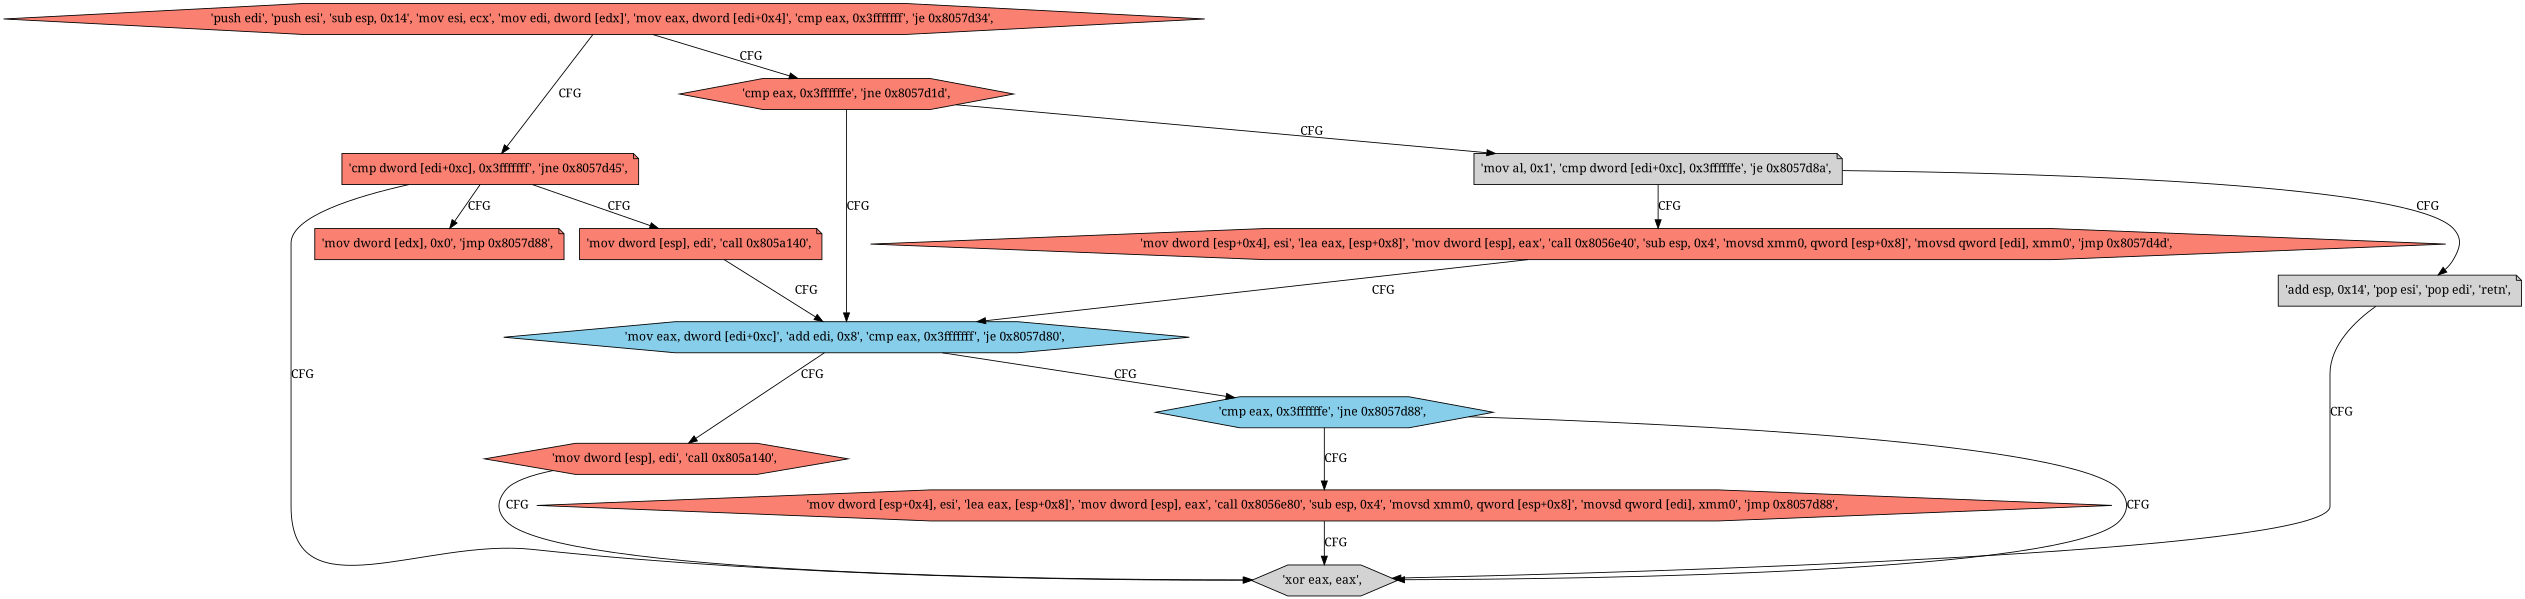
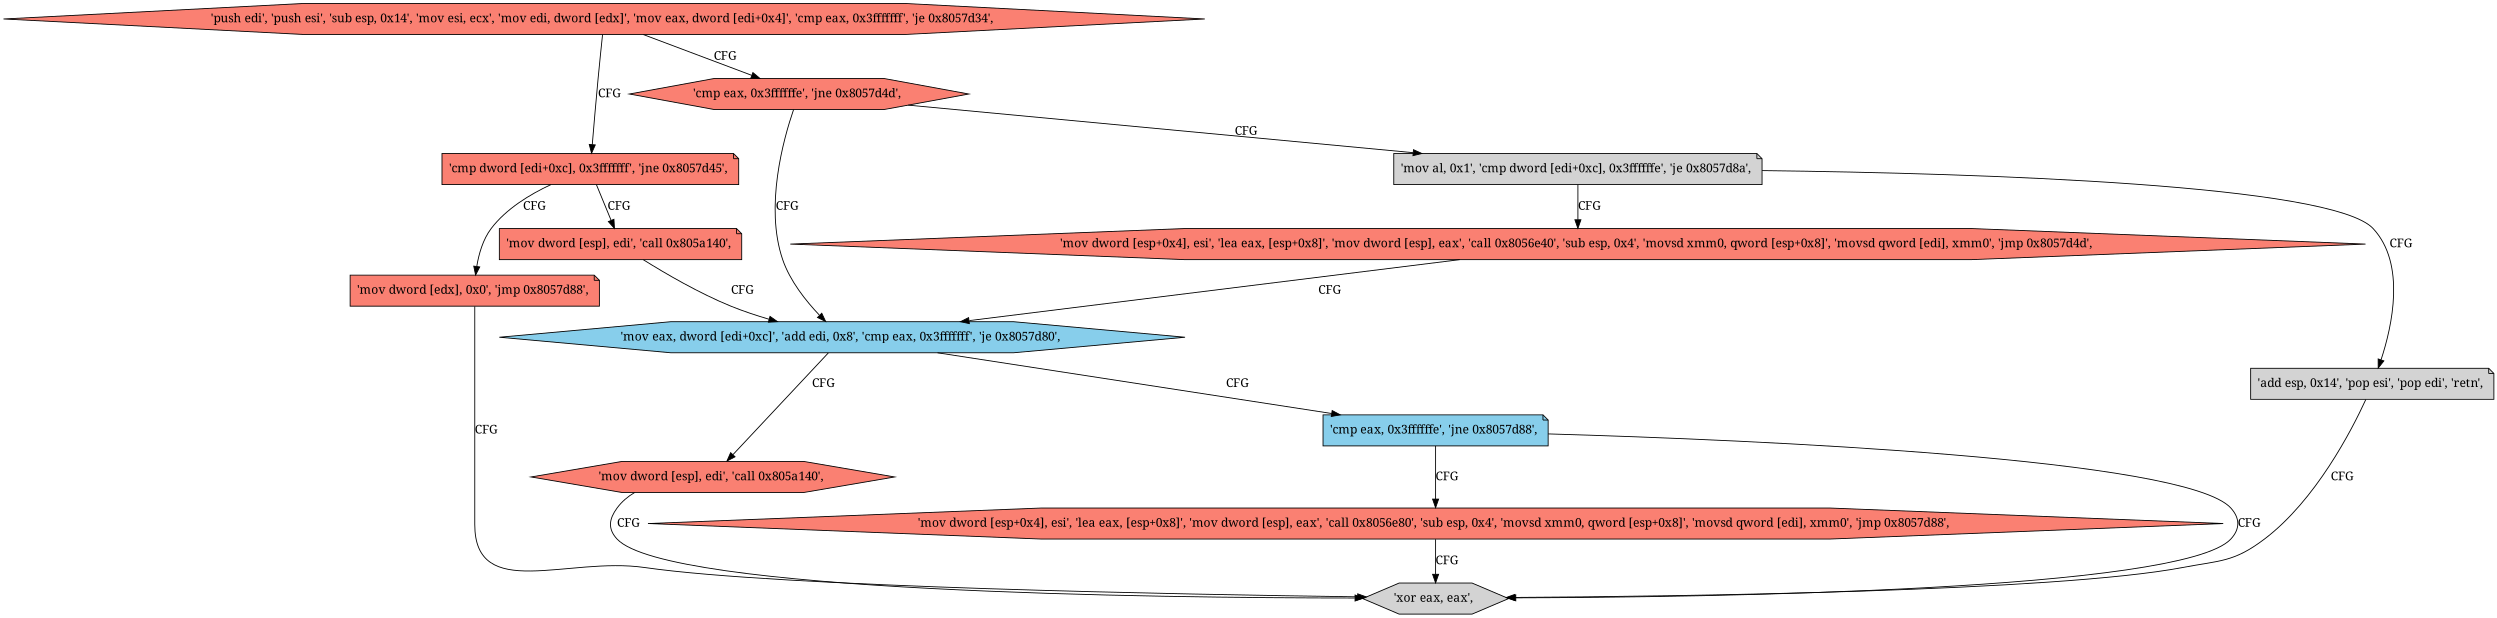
node "'cmp eax, 0x3ffffffe', 'jne 0x8057d1d',": label "'cmp eax, 0x3ffffffe', 'jne 0x8057d1d'," -> "'cmp eax, 0x3ffffffe', 'jne 0x8057d4d',"
node "'cmp eax, 0x3ffffffe', 'jne 0x8057d88',": shape hexagon -> note
edge "'cmp dword [edi+0xc], 0x3fffffff', 'jne 0x8057d45'," -> "'xor eax, eax',": now "'mov dword [edx], 0x0', 'jmp 0x8057d88'," -> "'xor eax, eax',"
